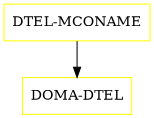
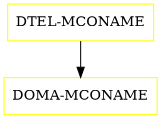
node "DOMA-DTEL": label "DOMA-DTEL" -> "DOMA-MCONAME"
